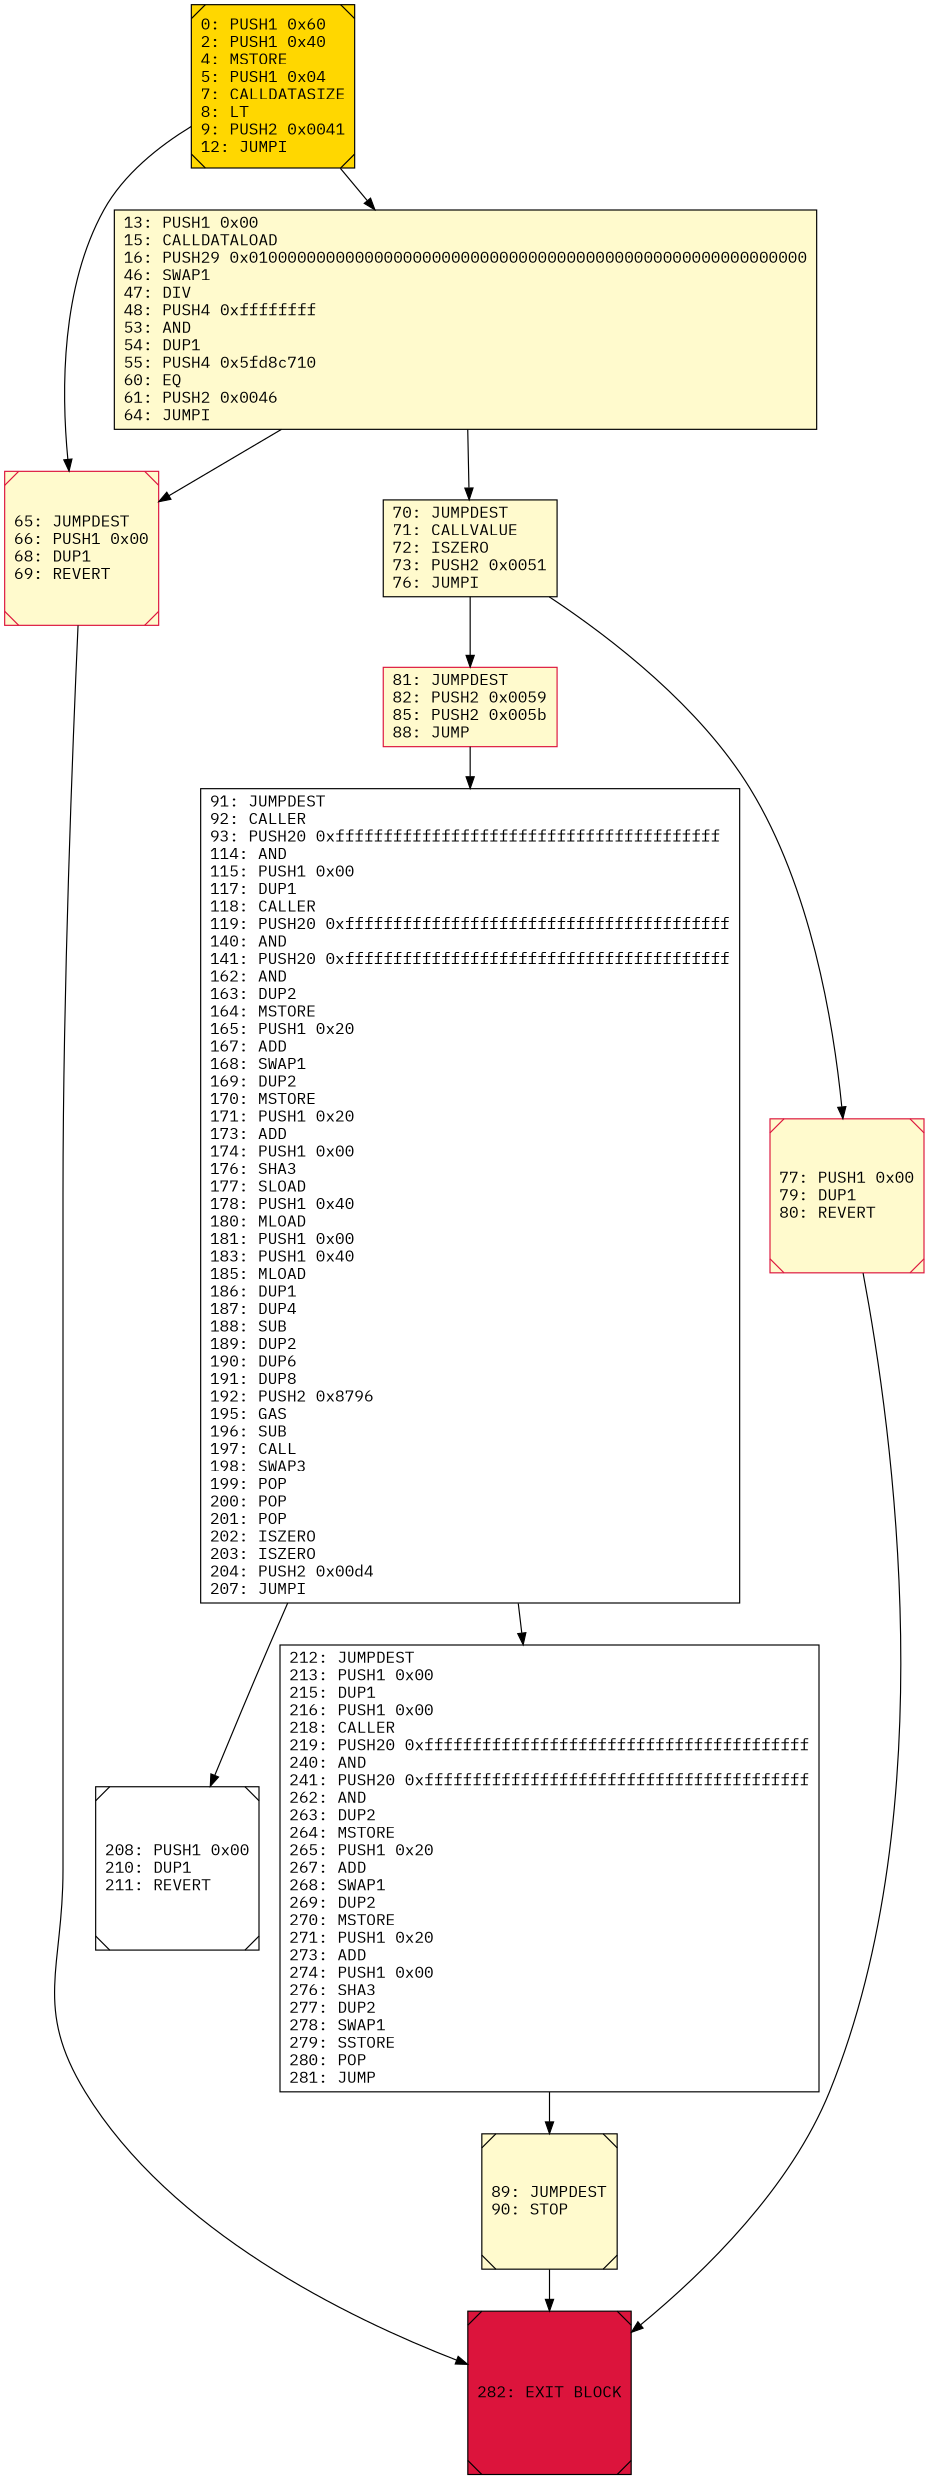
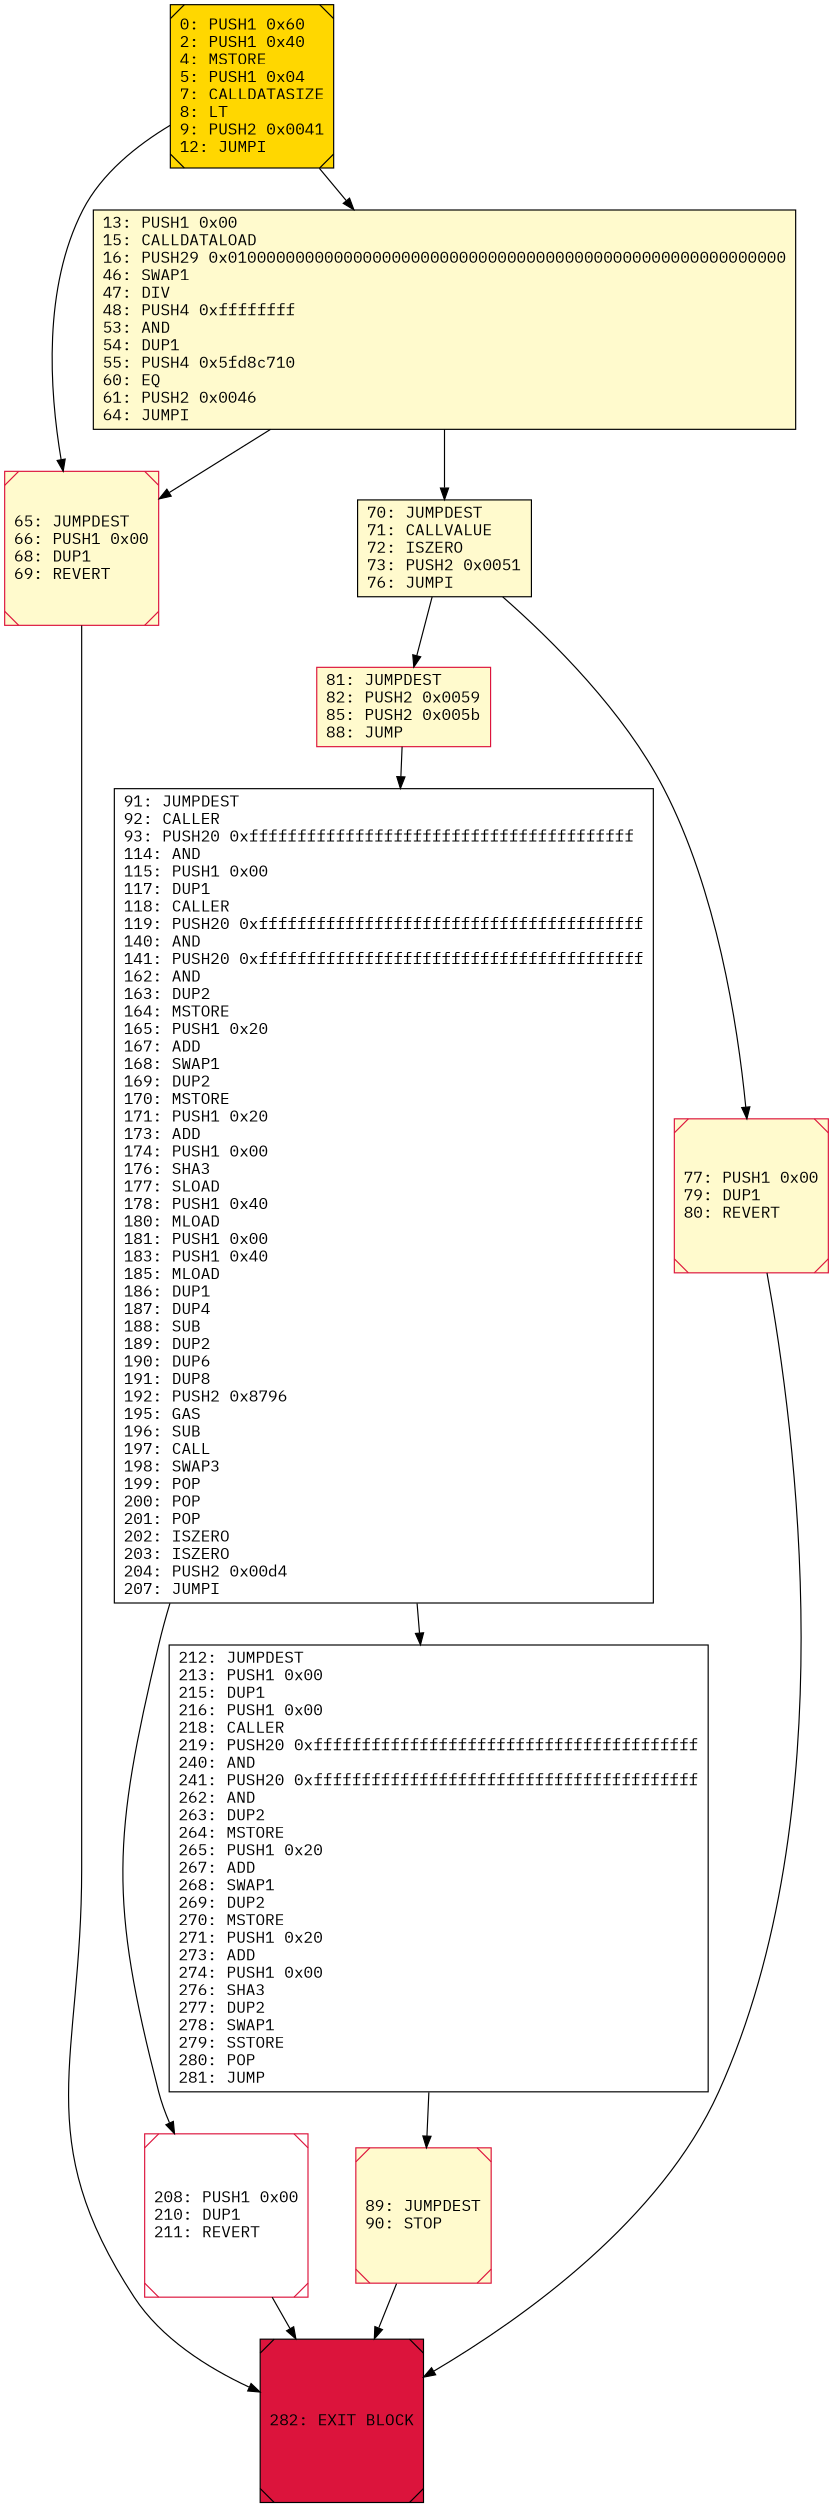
node "208: PUSH1 0x00 210: DUP1 211: REVERT": color black -> crimson
node "89: JUMPDEST 90: STOP": color black -> crimson
edge "208: PUSH1 0x00 210: DUP1 211: REVERT" -> "282: EXIT BLOCK": added
